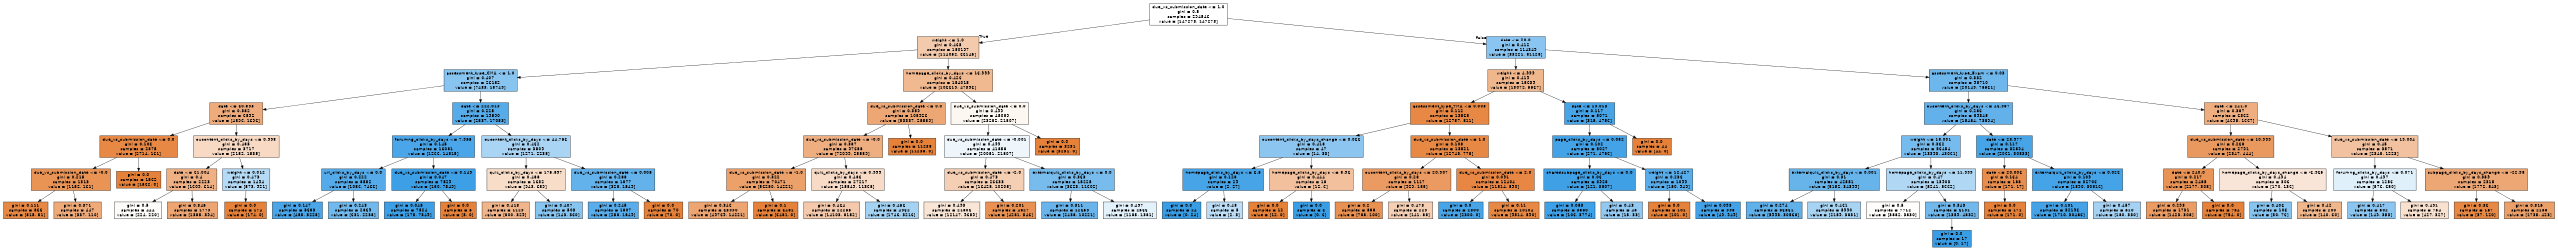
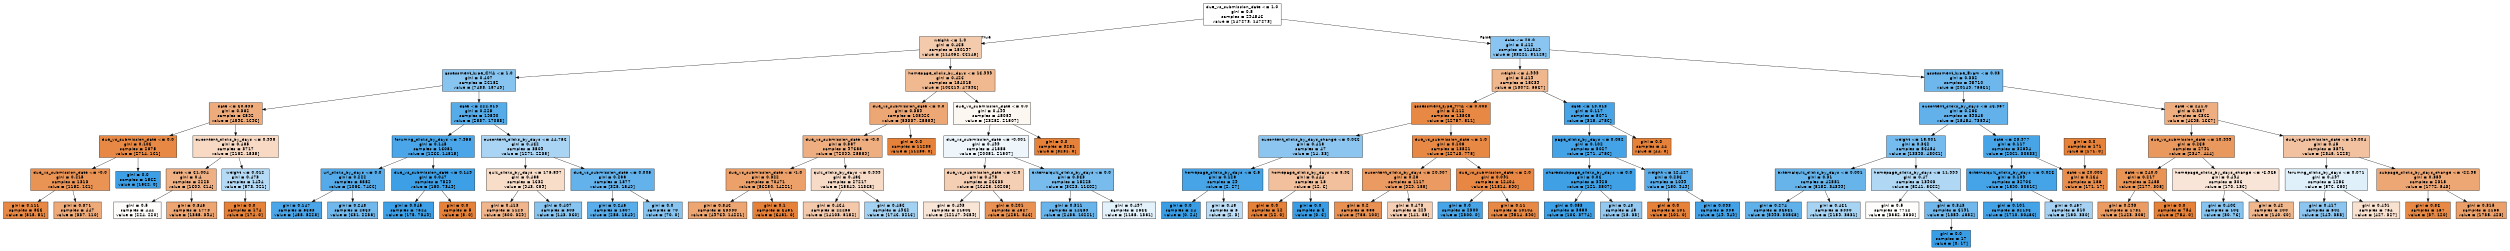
node "gini = 0.0 samples = 1562 value = [1562, 0]": fillcolor #e58139ff -> #399de5f9
edge "date <= 20.006 gini = 0.164 samples = 188 value = [171, 17]" -> "gini = 0.0 samples = 171 value = [171, 0]": reversed
node "gini = 0.0 samples = 70 value = [70, 0]": fillcolor #e58139ff -> #399de59a
